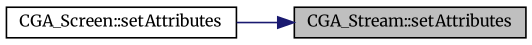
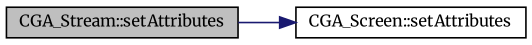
edge "CGA_Screen::setAttributes" -> "CGA_Stream::setAttributes": reversed
